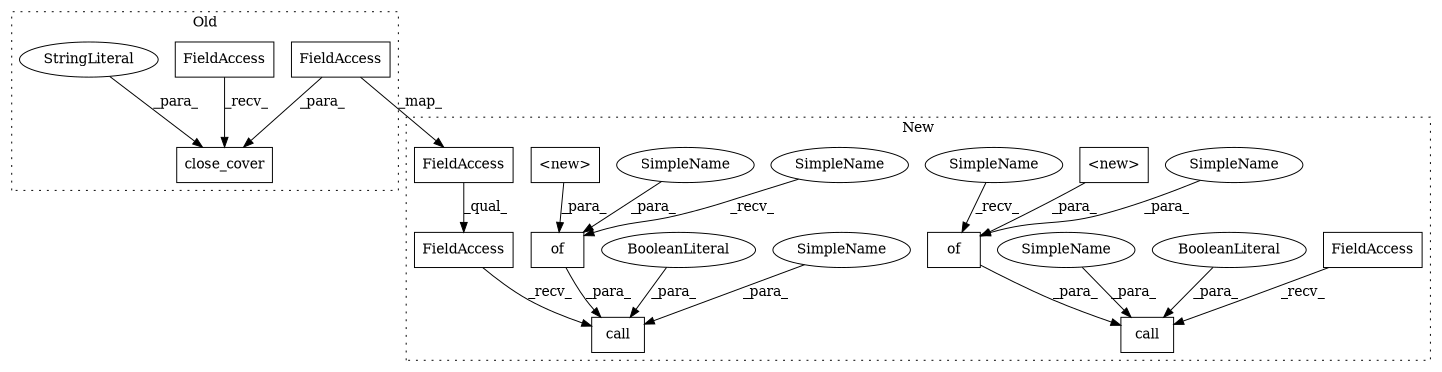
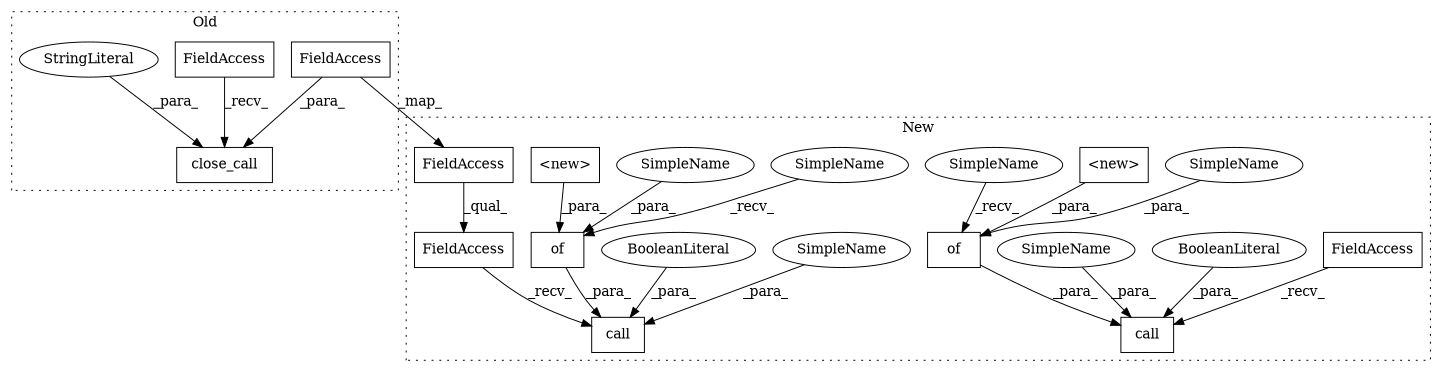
node "close_cover": label "close_cover" -> "close_call"
